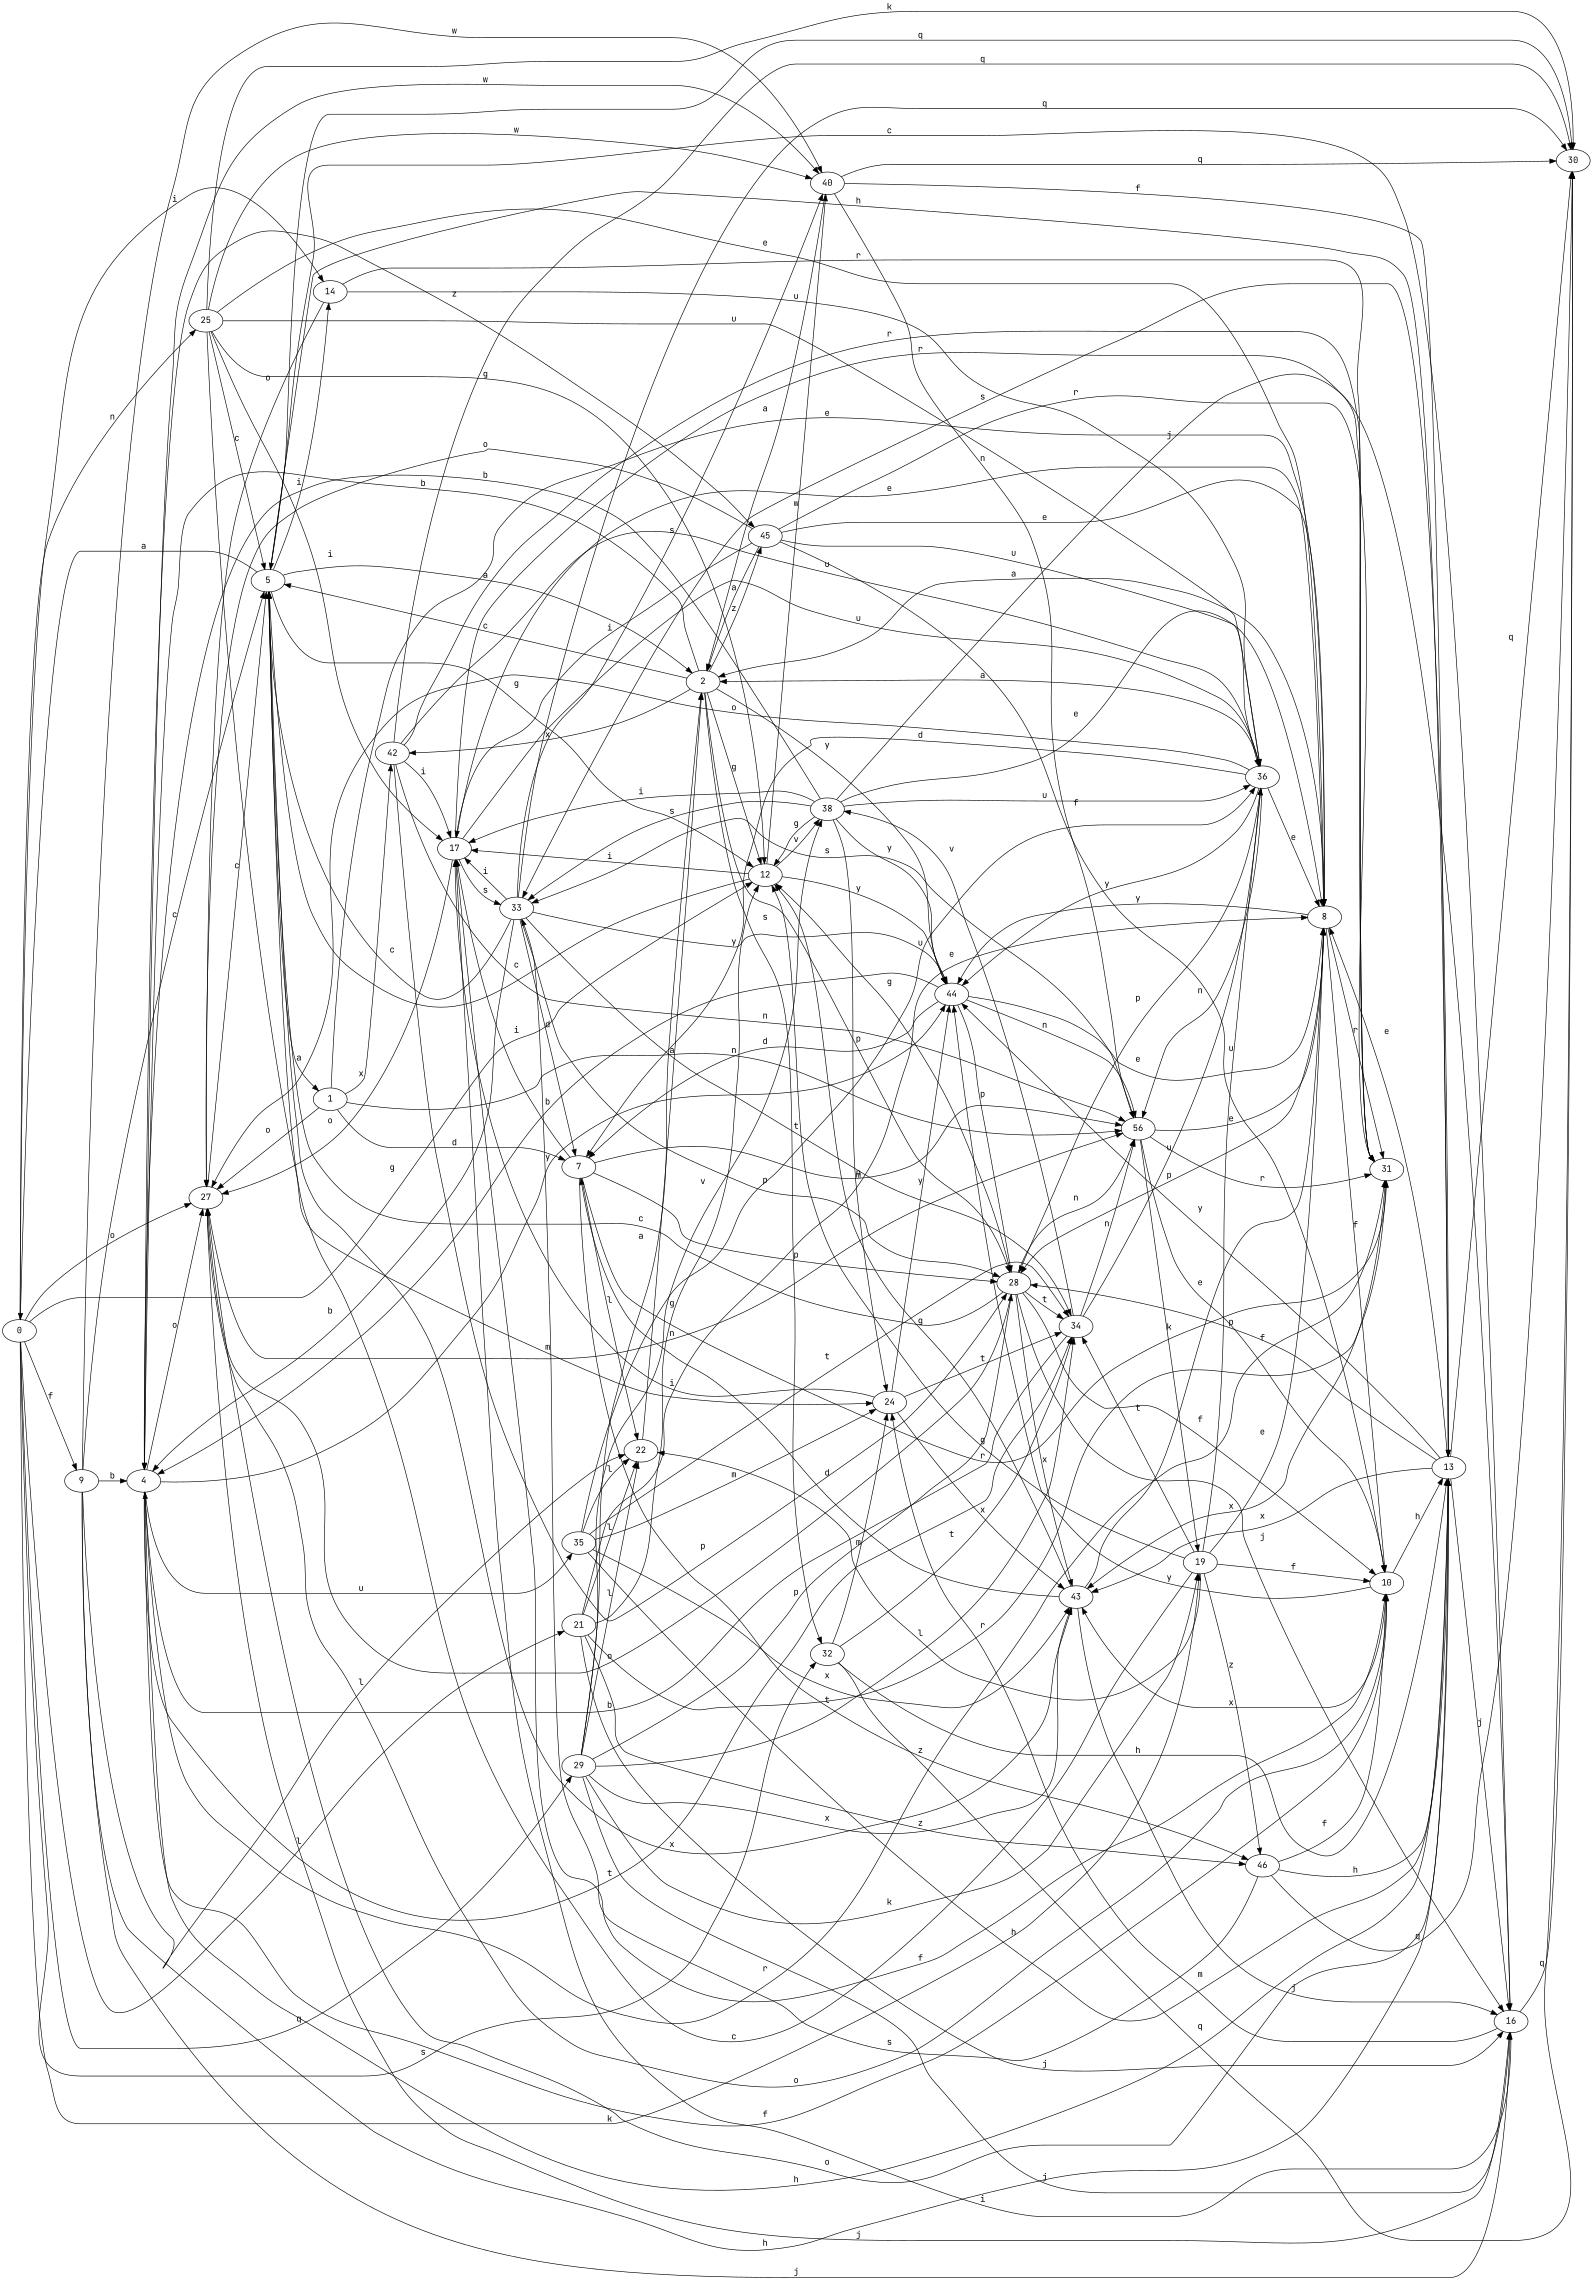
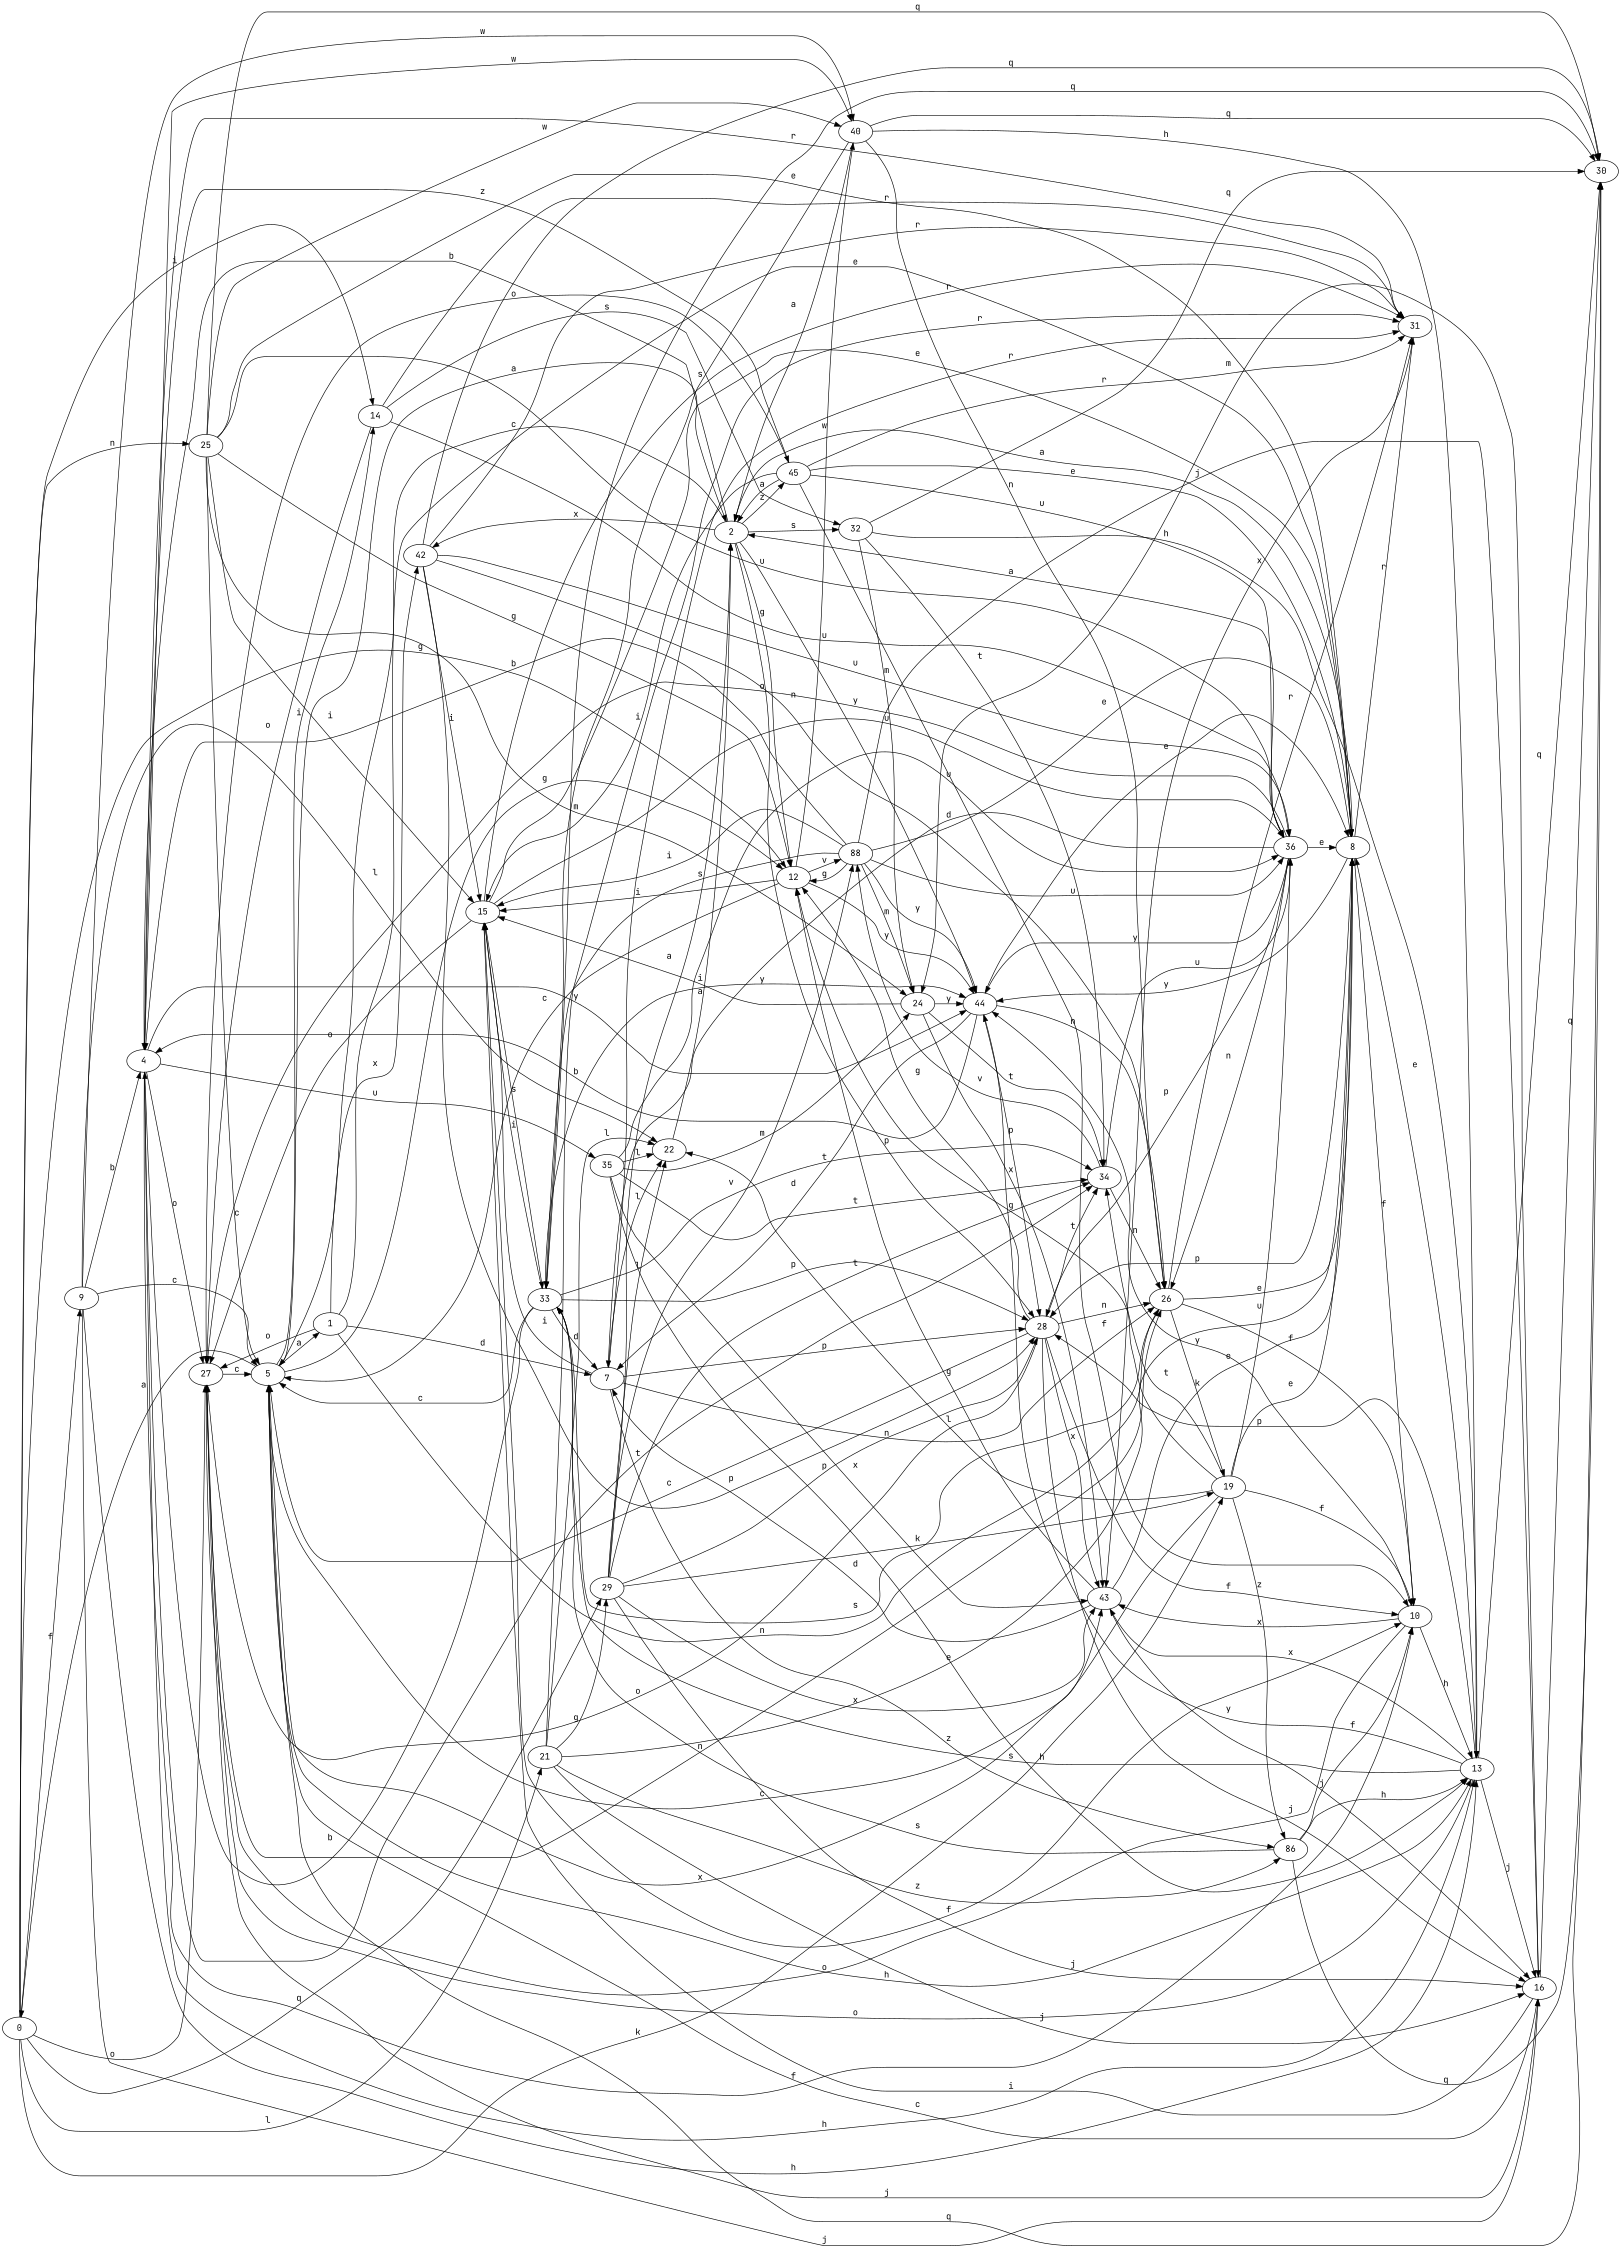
edge "25" -> "30": label "k" -> "q"
edge "40" -> "13": label "f" -> "h"
edge "33" -> "40": reversed
node "38": label "38" -> "88"
node "17": label "17" -> "15"
node "56": label "56" -> "26"
edge "21" -> "12": now "21" -> "29"
edge "34" -> "4": removed, label "b"
node "46": label "46" -> "86"
edge "0" -> "32": now "14" -> "32"
